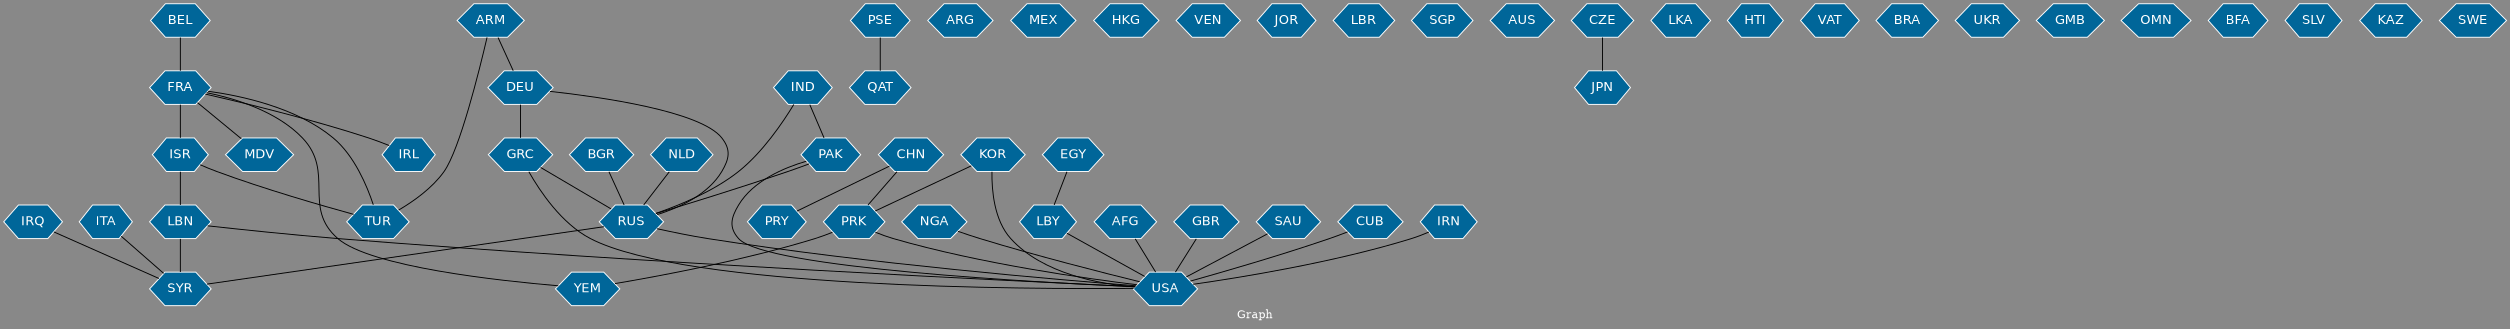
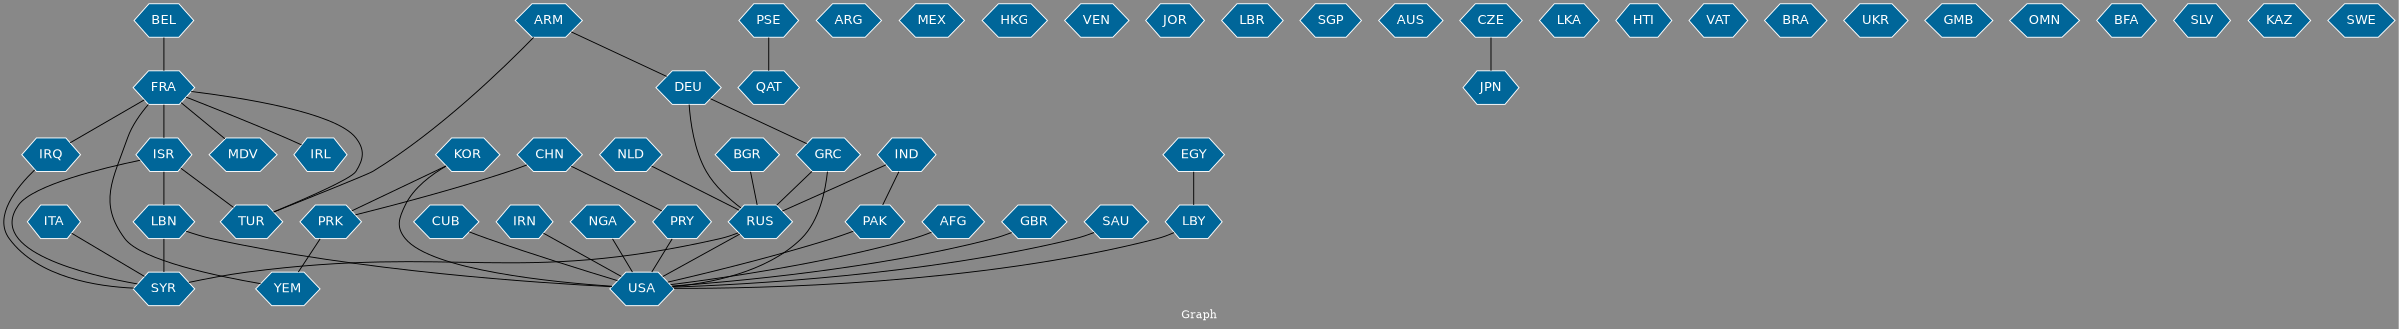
edge "FRA" -- "IRQ": added
edge "PAK" -- "RUS": removed
edge "ISR" -- "SYR": added
edge "PRK" -- "USA": now "PRY" -- "USA"
